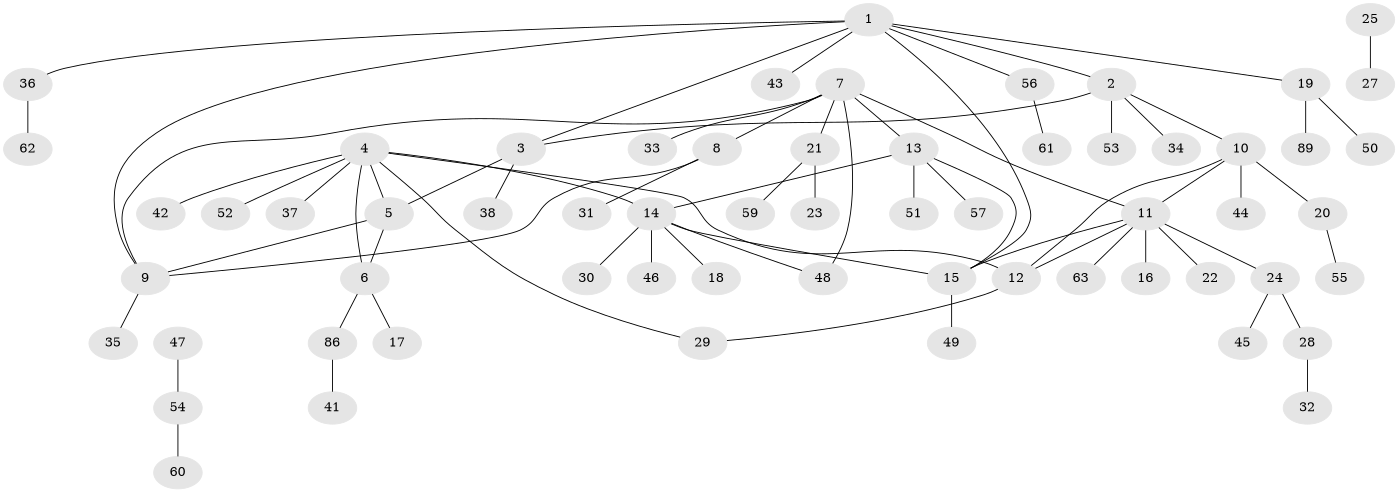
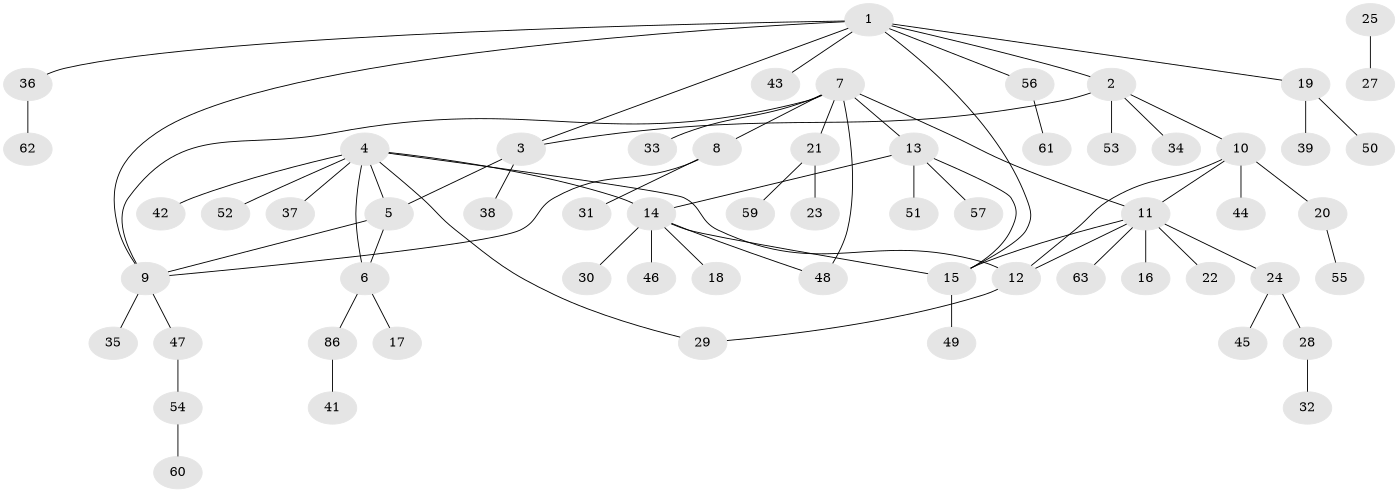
node "89": label "89" -> "39"
edge "9" -- "47": added
